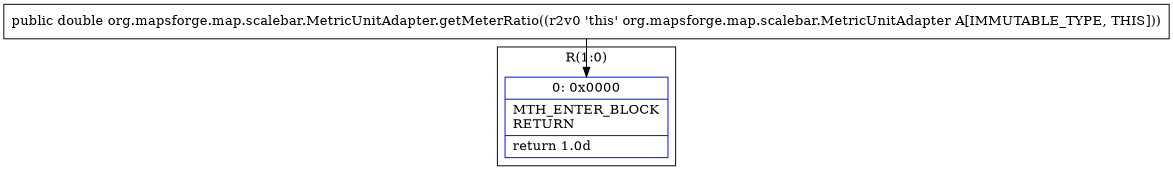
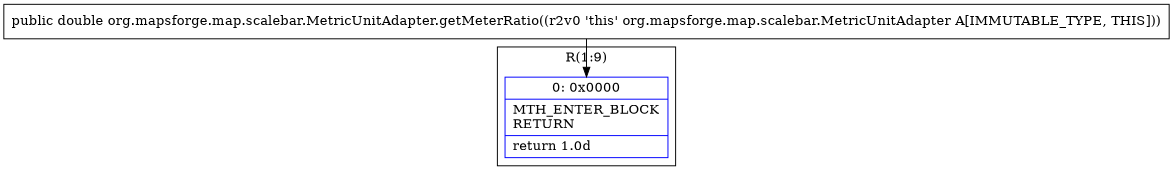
cluster "R(1:0)": label "R(1:0)" -> "R(1:9)"
